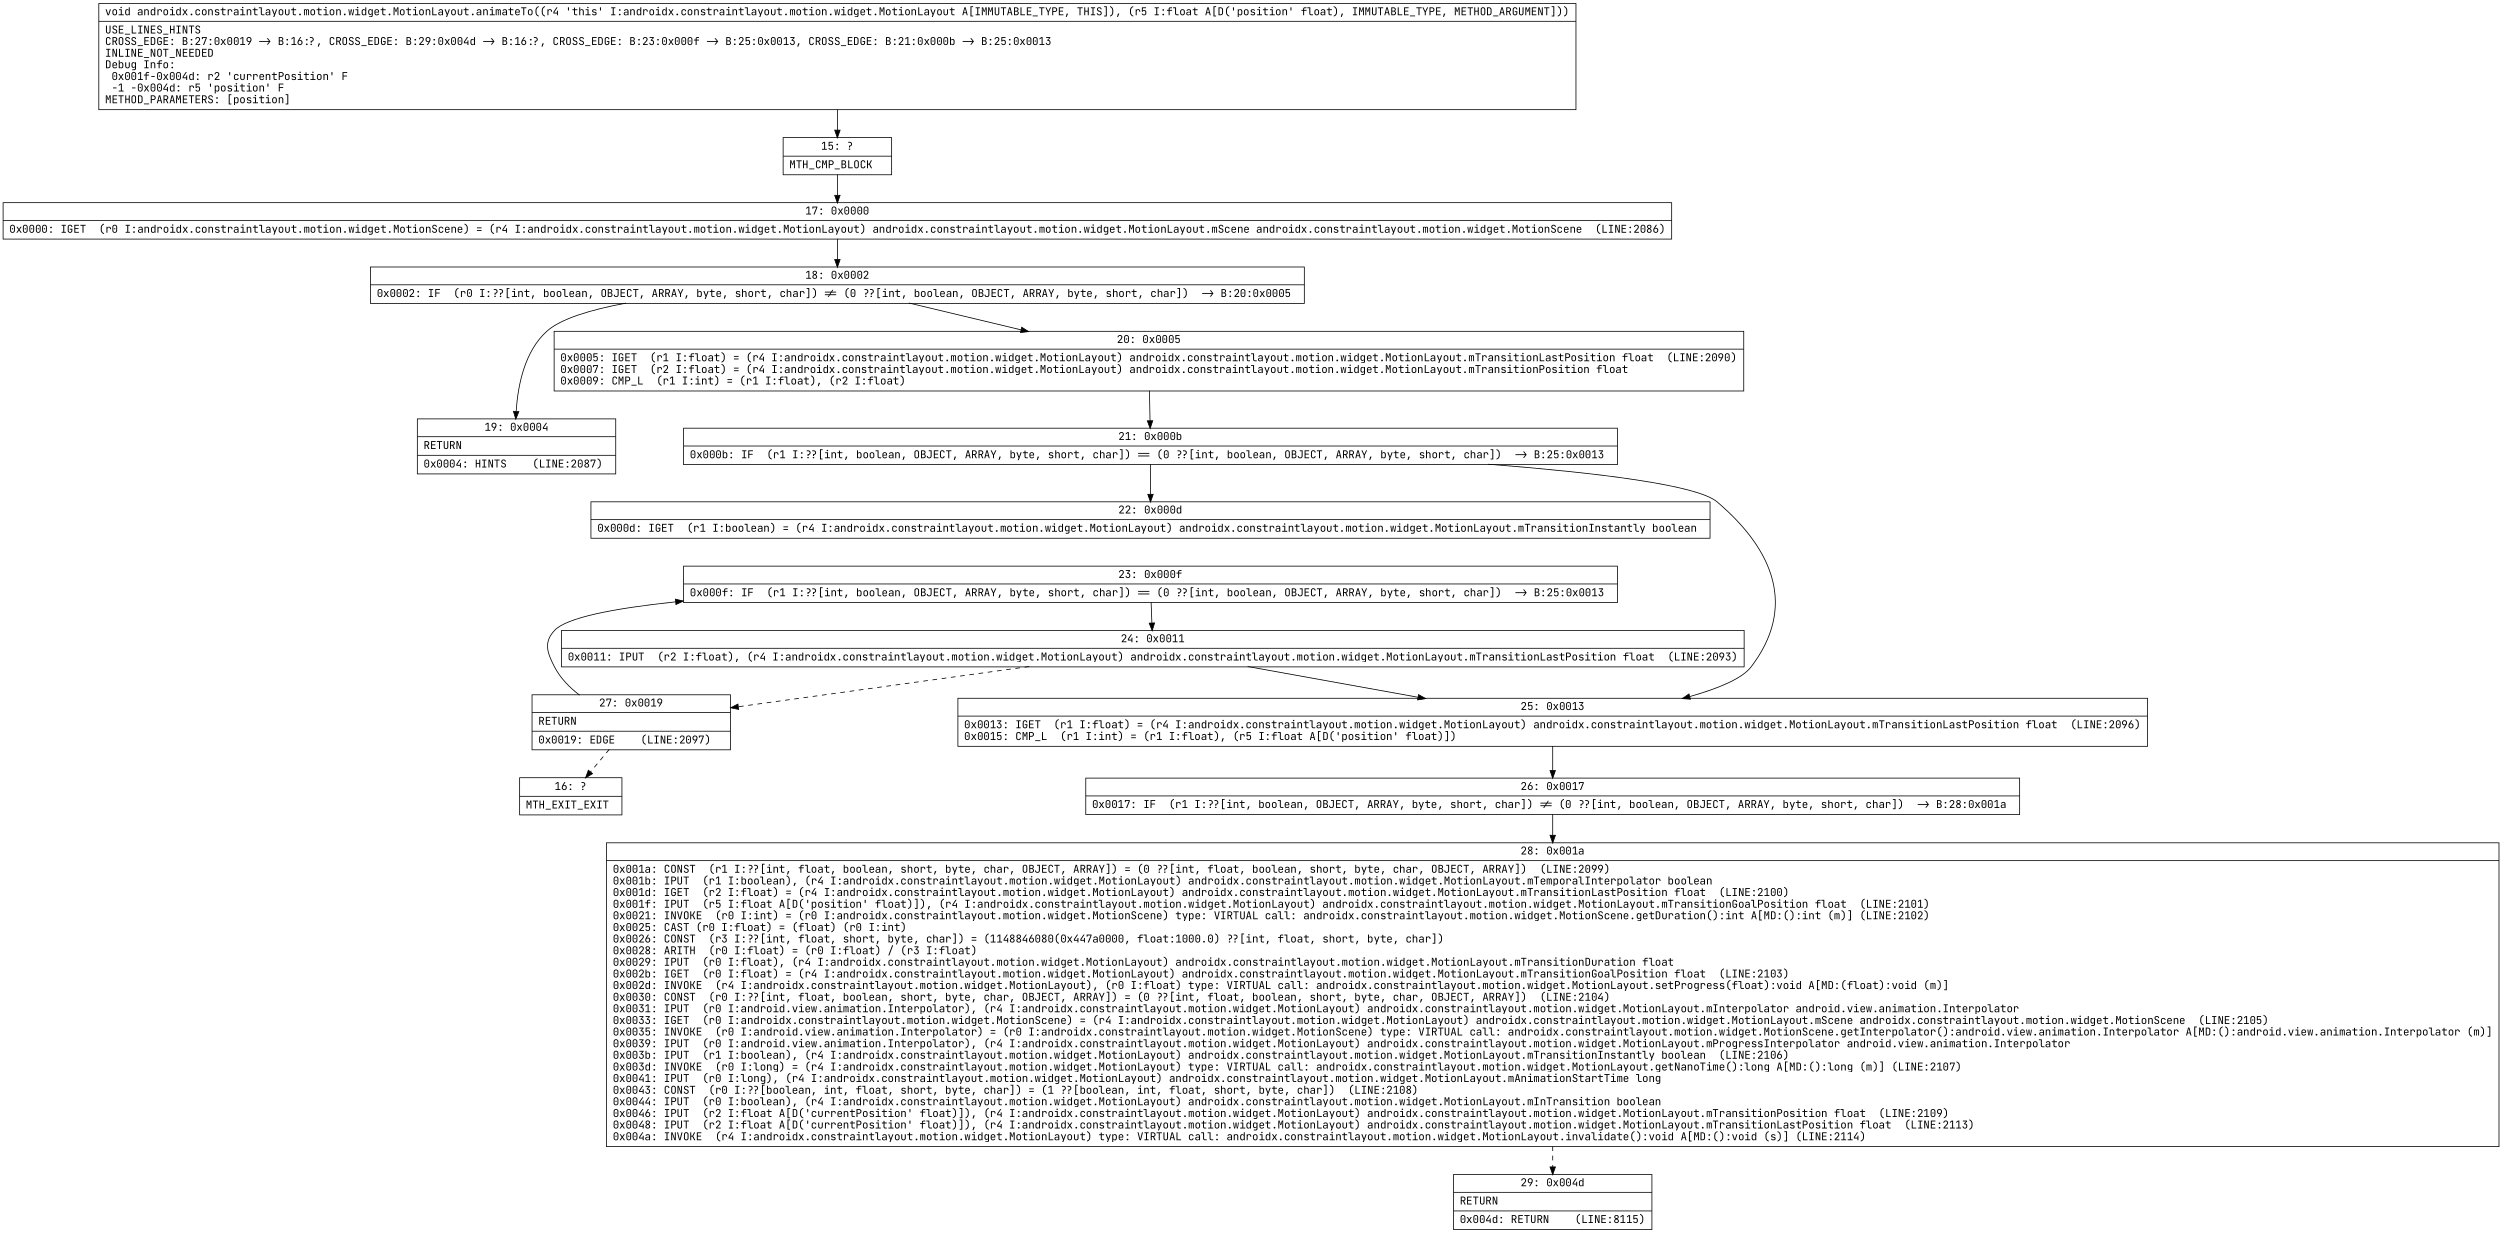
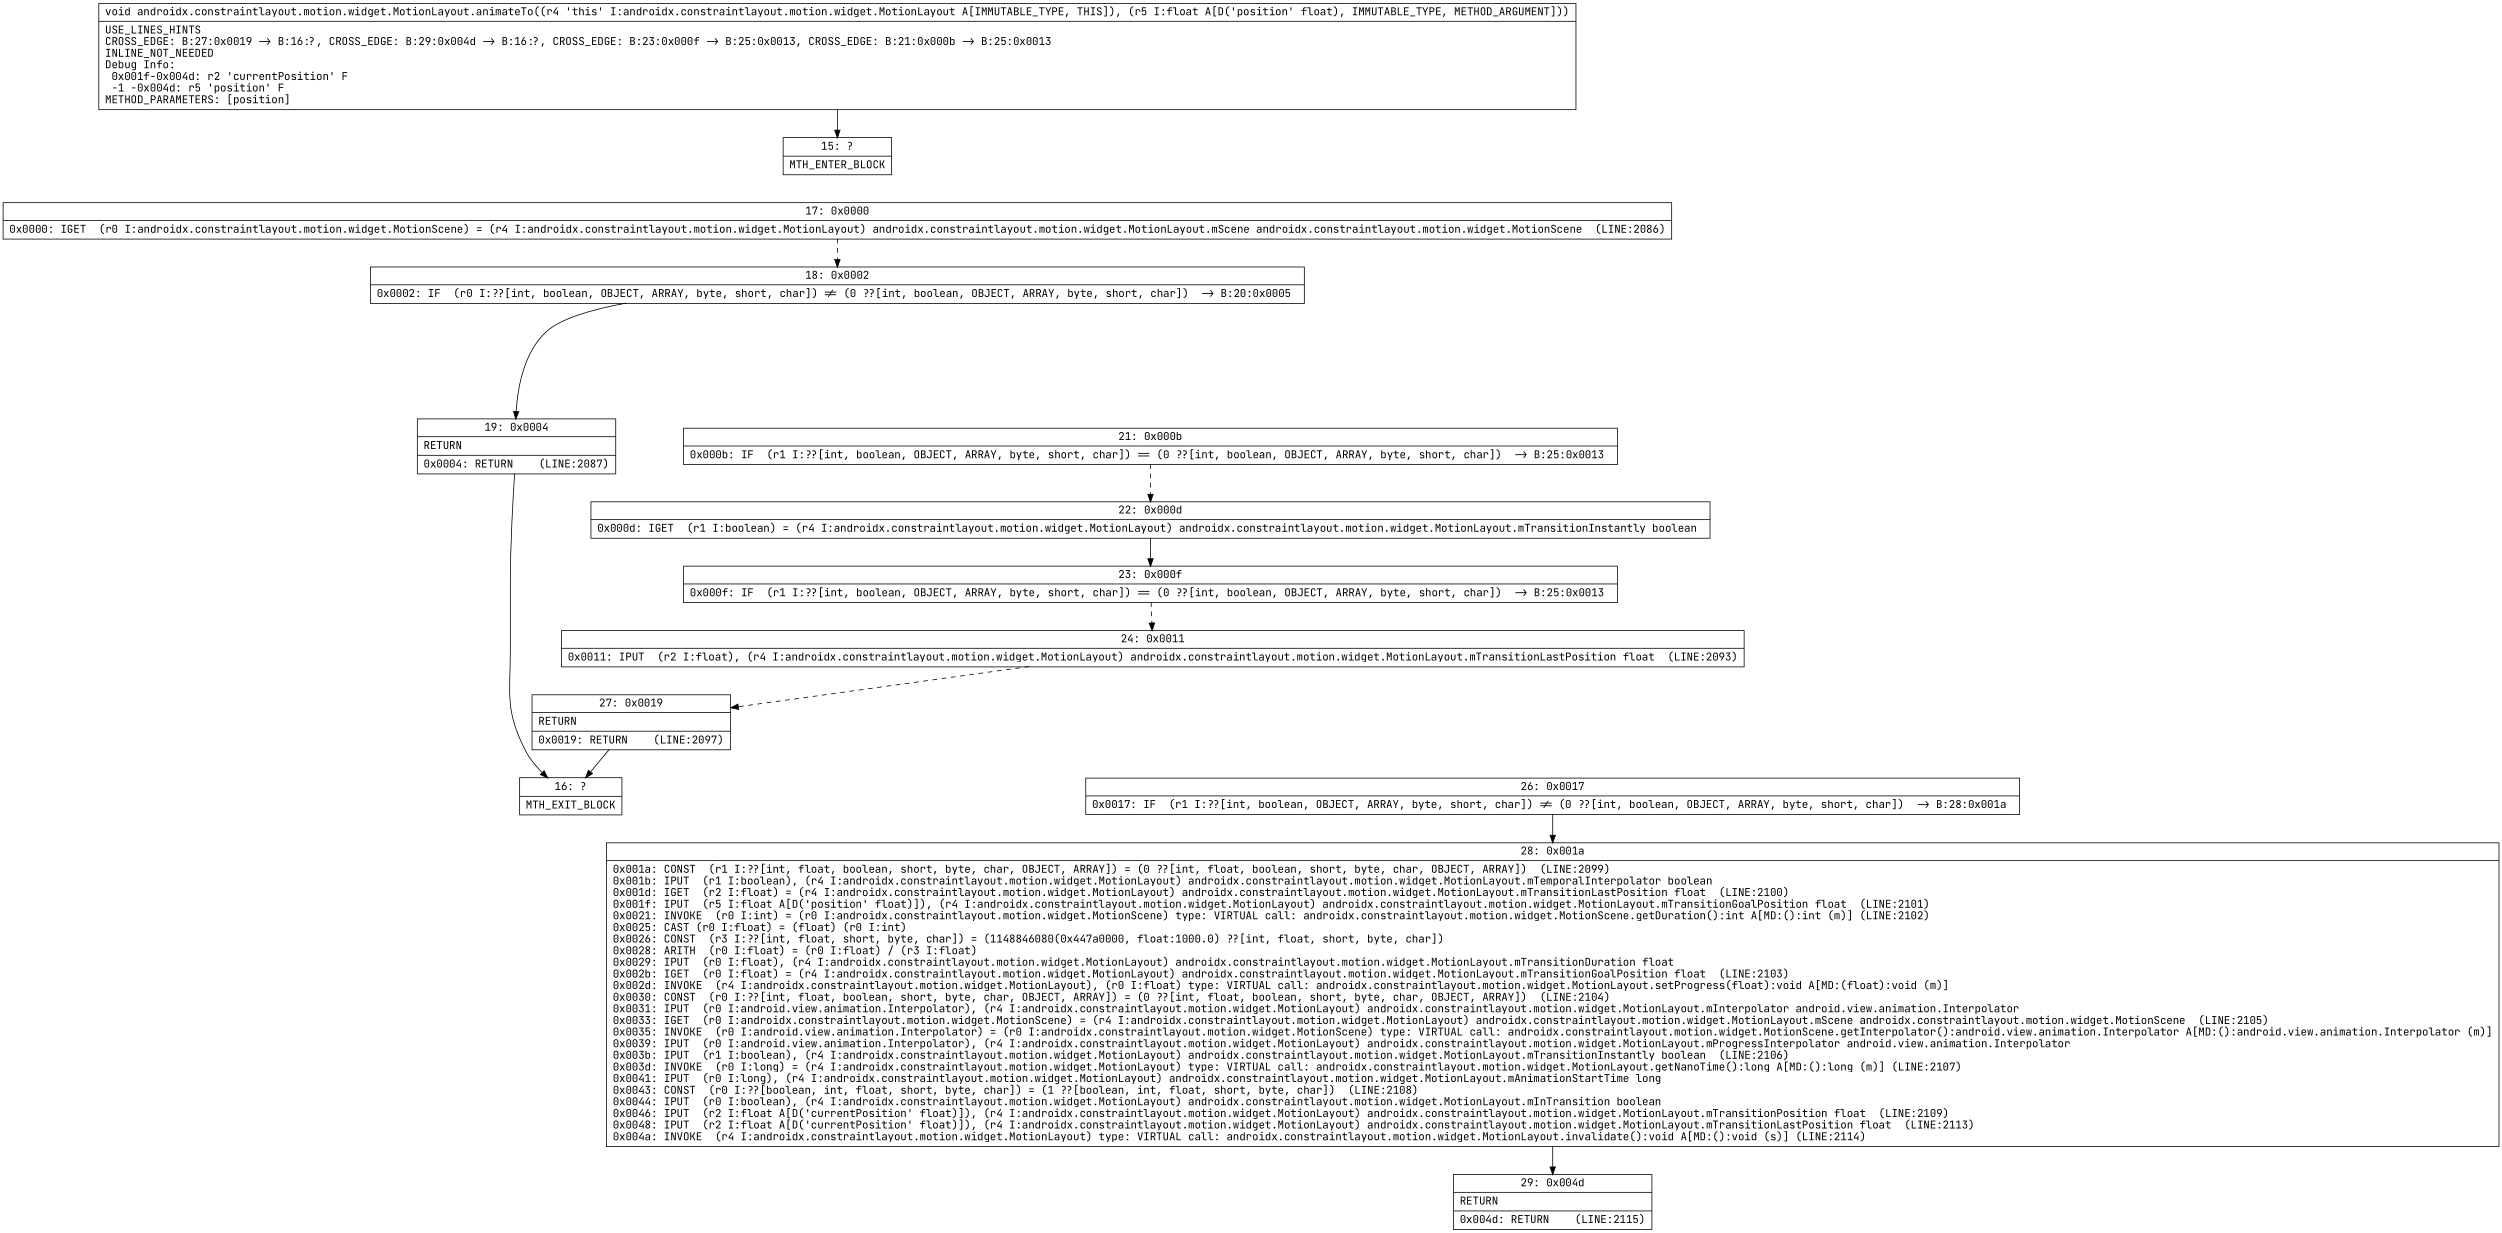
node "15: ?": text "MTH_CMP_BLOCK" -> "MTH_ENTER_BLOCK"
edge "15: ?" -> "17: 0x0000": removed
edge "17: 0x0000" -> "18: 0x0002": style solid -> dashed
node "20: 0x0005": removed
node "19: 0x0004": text "0x0004: HINTS    (LINE:2087)" -> "0x0004: RETURN    (LINE:2087)"
edge "21: 0x000b" -> "22: 0x000d": style solid -> dashed
edge "23: 0x000f" -> "24: 0x0011": style solid -> dashed
edge "27: 0x0019" -> "23: 0x000f": now "22: 0x000d" -> "23: 0x000f"
edge "19: 0x0004" -> "16: ?": added
node "25: 0x0013": removed
node "27: 0x0019": text "0x0019: EDGE    (LINE:2097)" -> "0x0019: RETURN    (LINE:2097)"
edge "27: 0x0019" -> "16: ?": style dashed -> solid
node "16: ?": text "MTH_EXIT_EXIT" -> "MTH_EXIT_BLOCK"
edge "28: 0x001a" -> "29: 0x004d": style dashed -> solid
node "29: 0x004d": text "0x004d: RETURN    (LINE:8115)" -> "0x004d: RETURN    (LINE:2115)"
